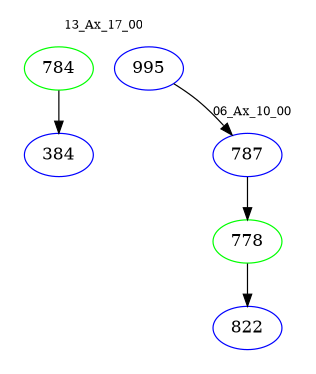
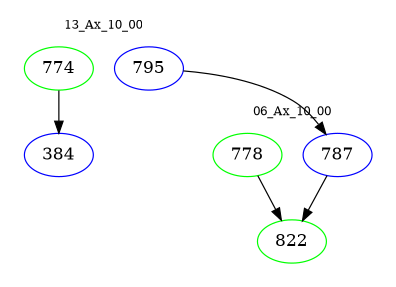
cluster "13_Ax_17_00": label "13_Ax_17_00" -> "13_Ax_10_00"
node "784": label "784" -> "774"
node "995": label "995" -> "795"
edge "787" -> "778": now "787" -> "822"
node "822": color blue -> green
